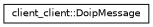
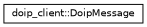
node "client_client::DoipMessage": label "client_client::DoipMessage" -> "doip_client::DoipMessage"
